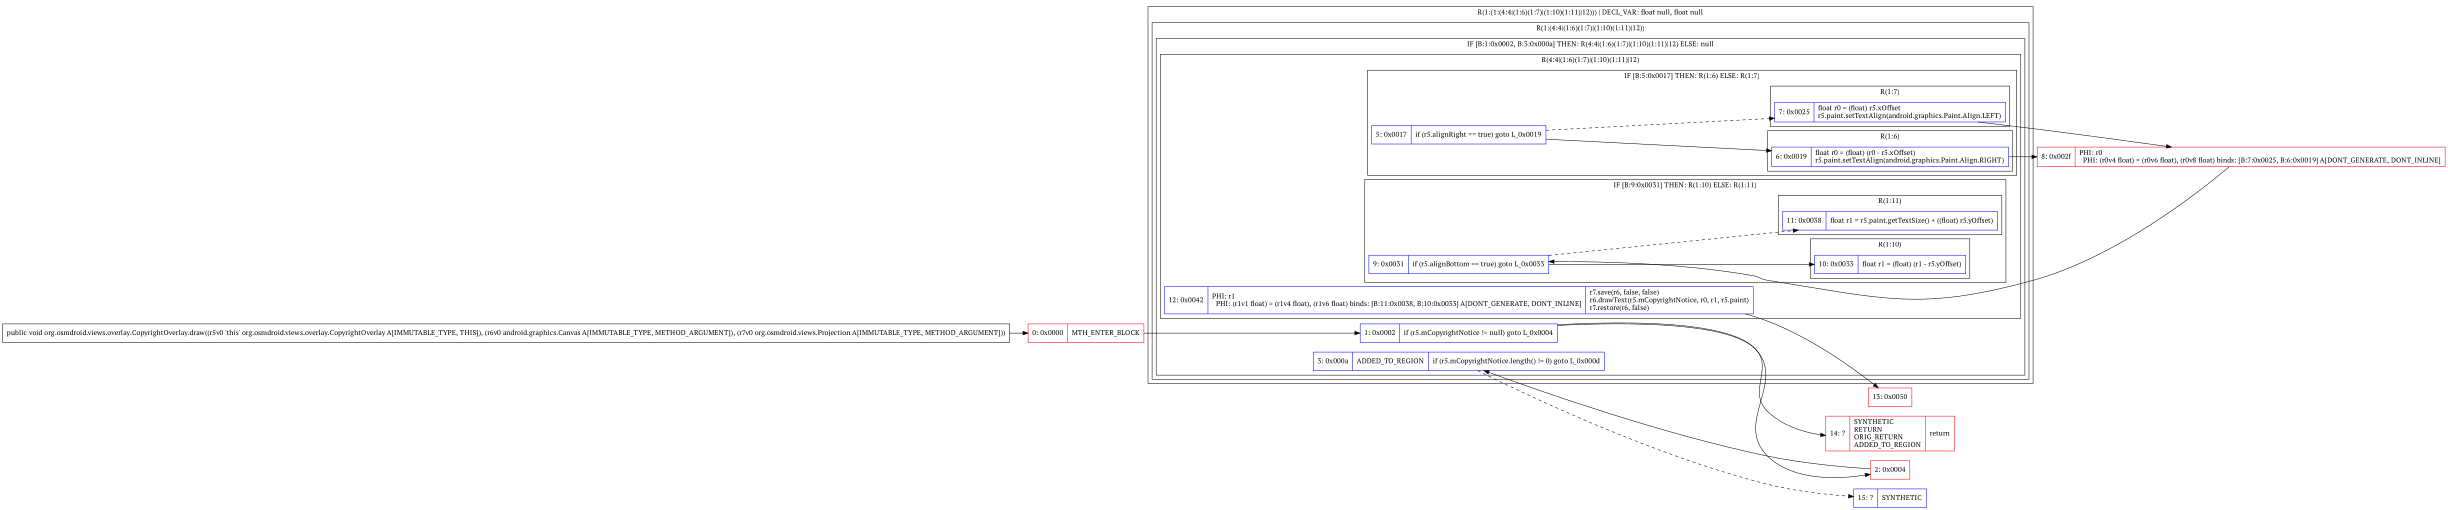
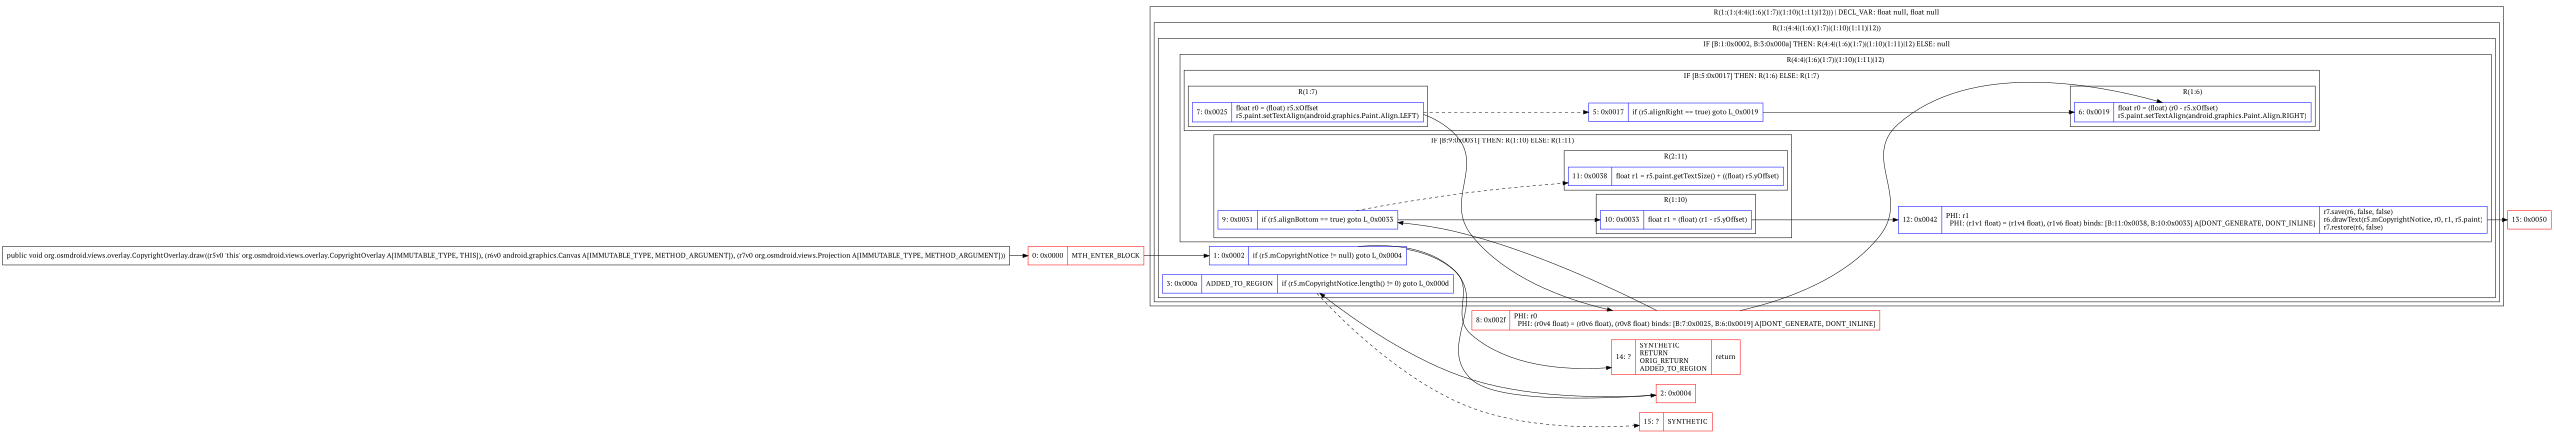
edge "5: 0x0017" -> "7: 0x0025": reversed
edge "6: 0x0019" -> "8: 0x002f": reversed
cluster "R(1:11)": label "R(1:11)" -> "R(2:11)"
edge "10: 0x0033" -> "12: 0x0042": added
node "15: ?": color blue -> red
